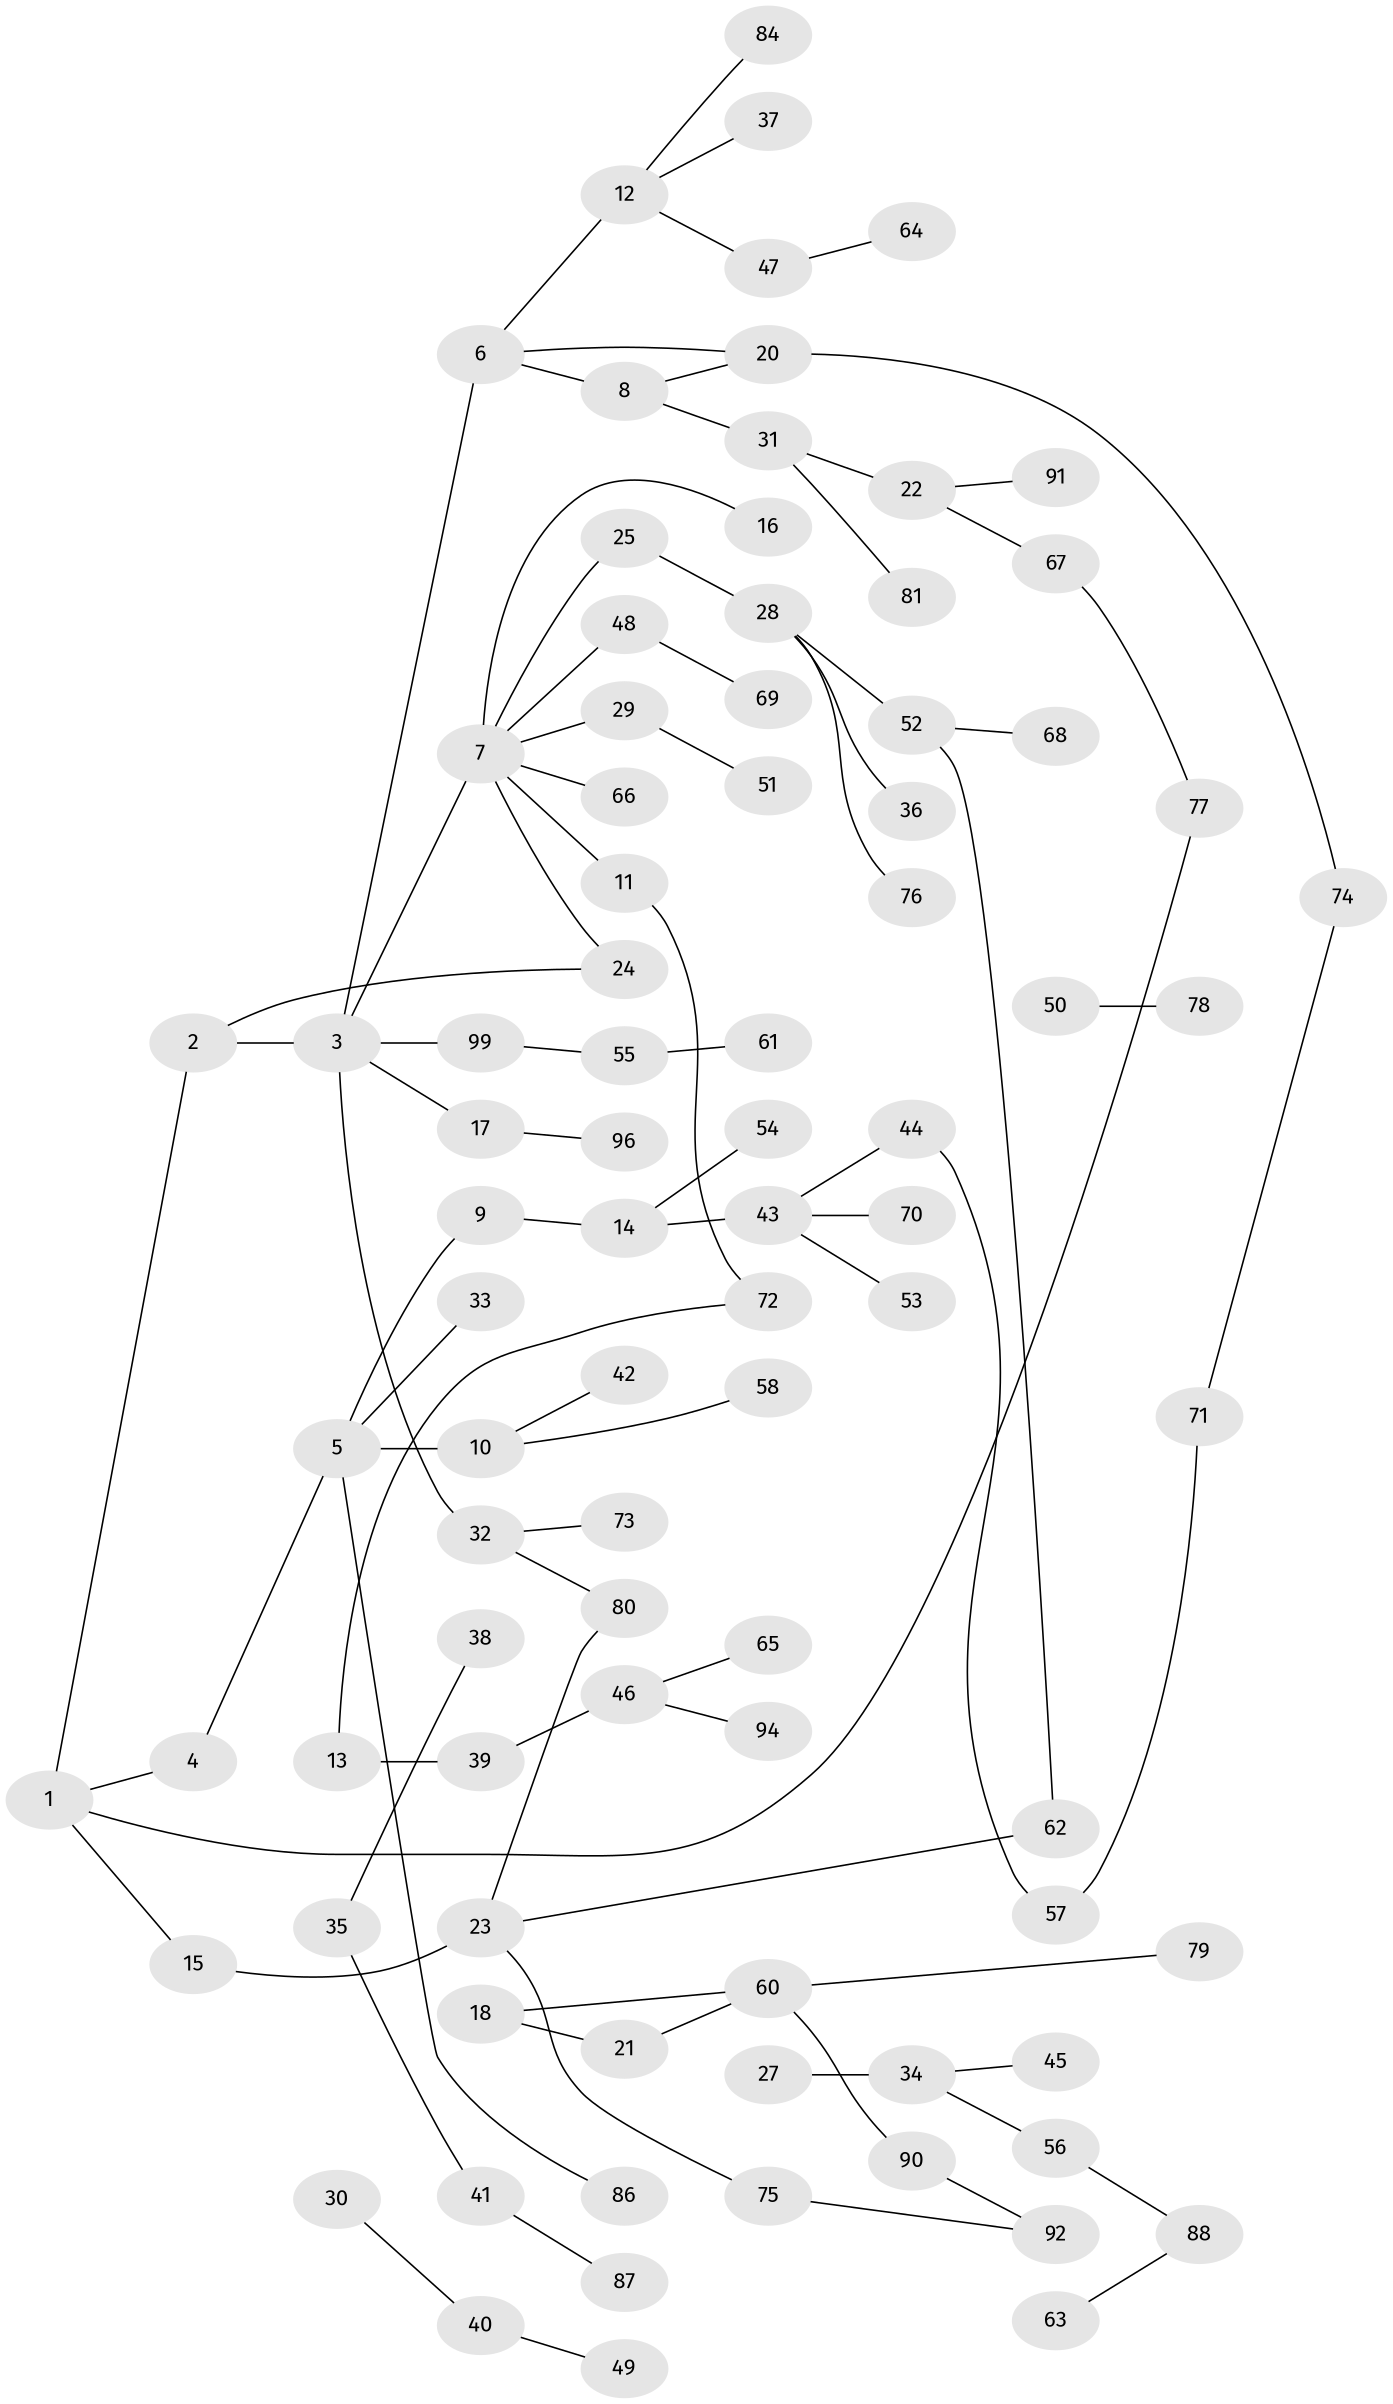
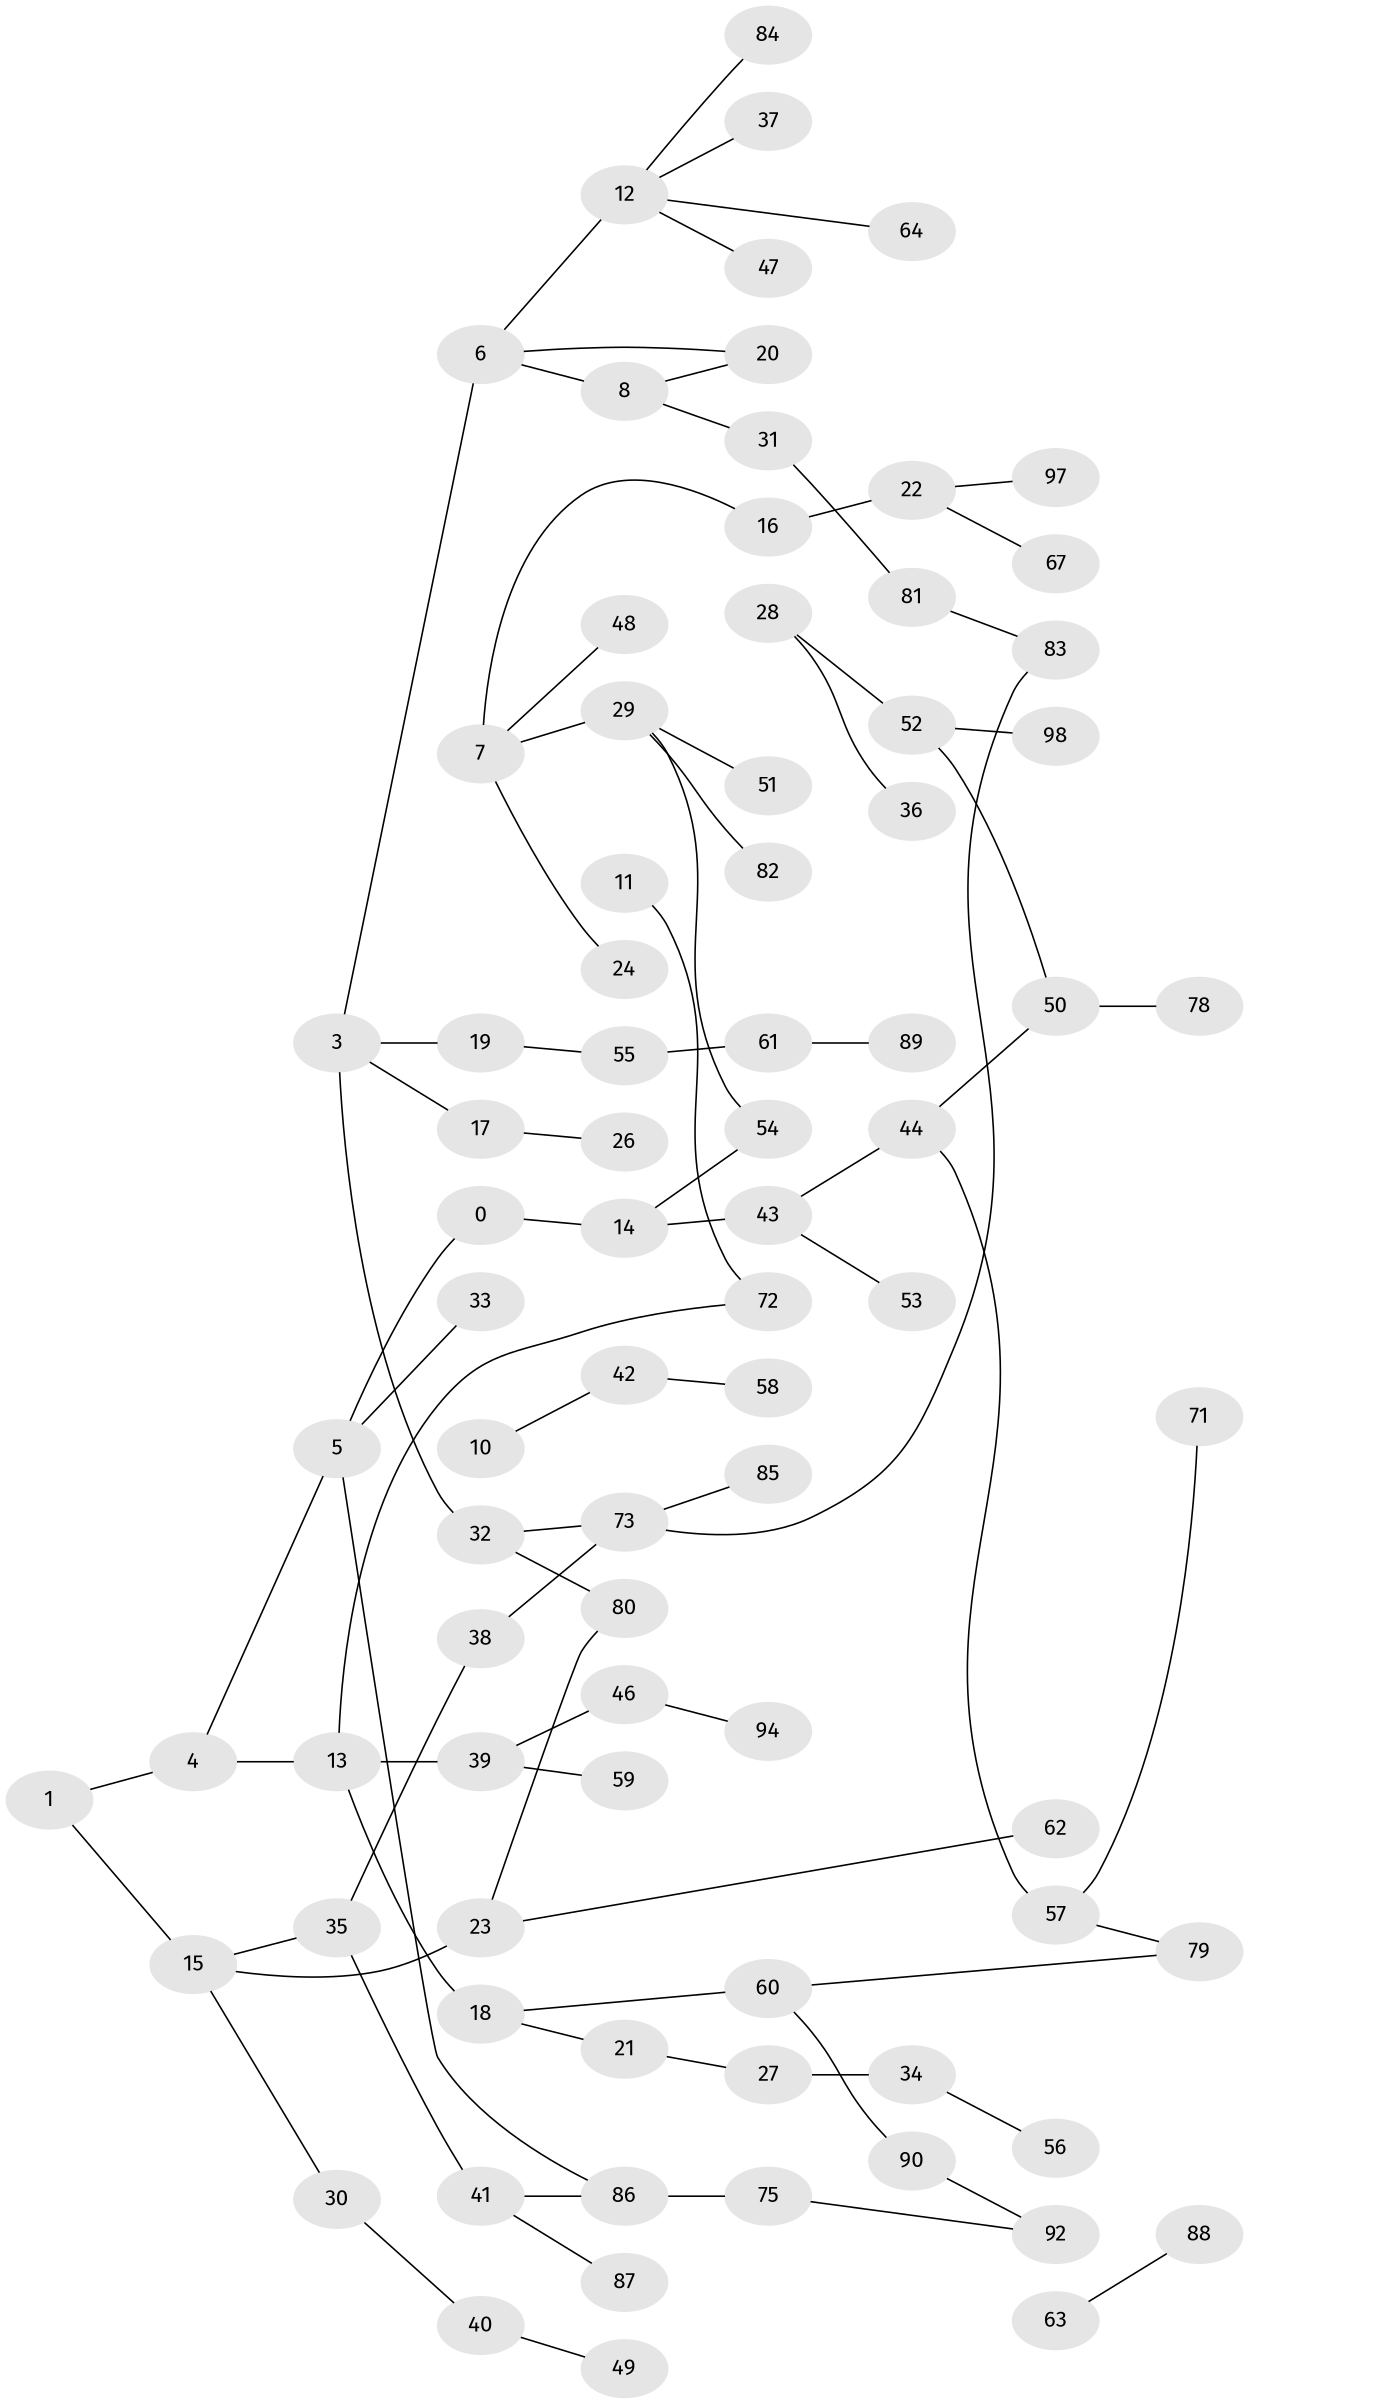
edge "64" -- "47": now "64" -- "12"
edge "31" -- "22": now "16" -- "22"
node "91": label "91" -> "97"
node "25": removed
node "83": added
node "69": removed
node "68": label "68" -> "98"
node "66": removed
node "77": removed
edge "7" -- "11": removed
node "82": added
edge "7" -- "3": removed
node "76": removed
node "74": removed
edge "29" -- "54": added
node "2": removed
node "99": label "99" -> "19"
node "89": added
edge "50" -- "44": added
node "96": label "96" -> "26"
node "9": label "9" -> "0"
node "70": removed
edge "52" -- "62": now "52" -- "50"
edge "58" -- "10": now "58" -- "42"
edge "5" -- "10": removed
node "85": added
edge "73" -- "38": added
node "65": removed
edge "4" -- "13": added
node "59": added
edge "13" -- "18": added
edge "57" -- "79": added
edge "35" -- "15": added
edge "60" -- "21": now "27" -- "21"
node "45": removed
edge "15" -- "30": added
edge "23" -- "75": now "86" -- "75"
edge "56" -- "88": removed
edge "41" -- "86": added
